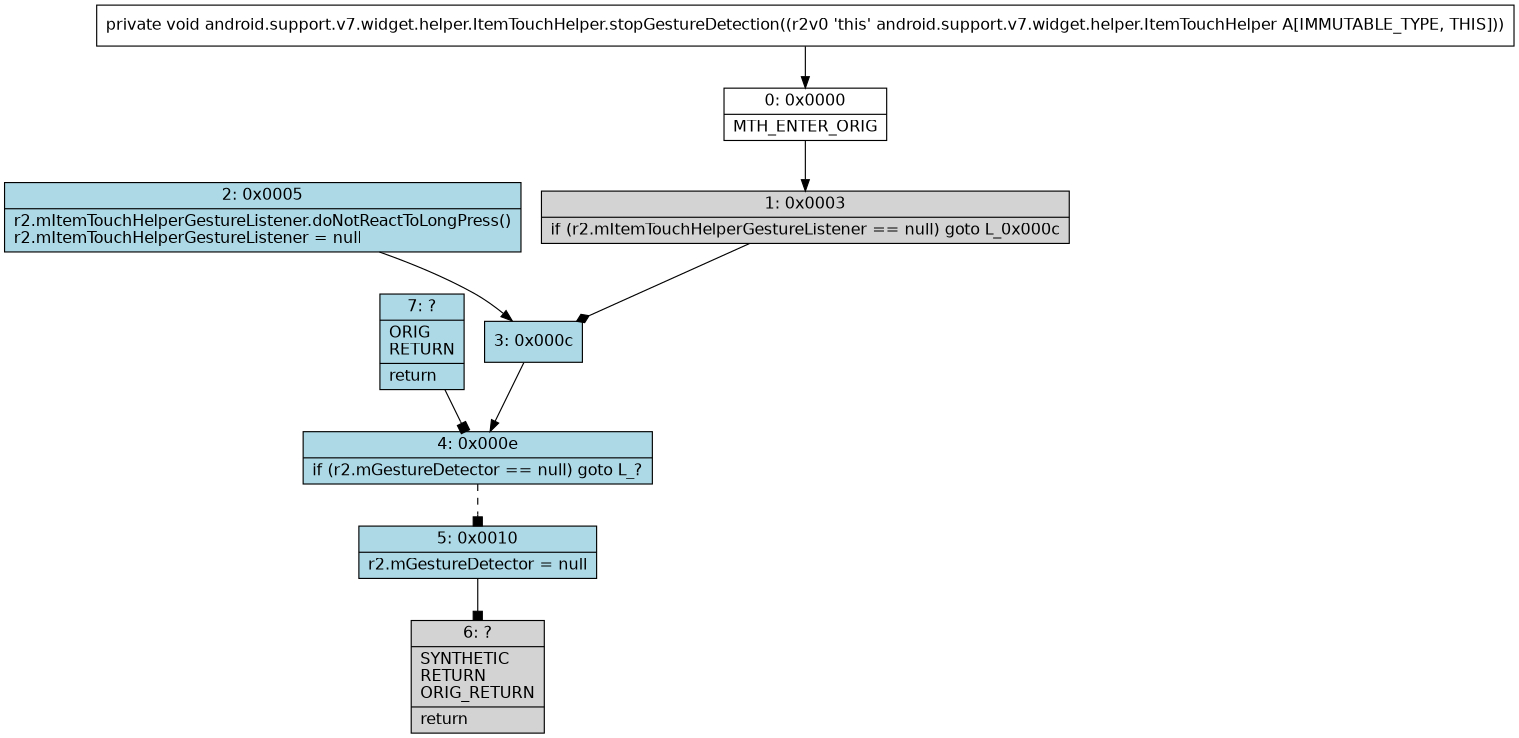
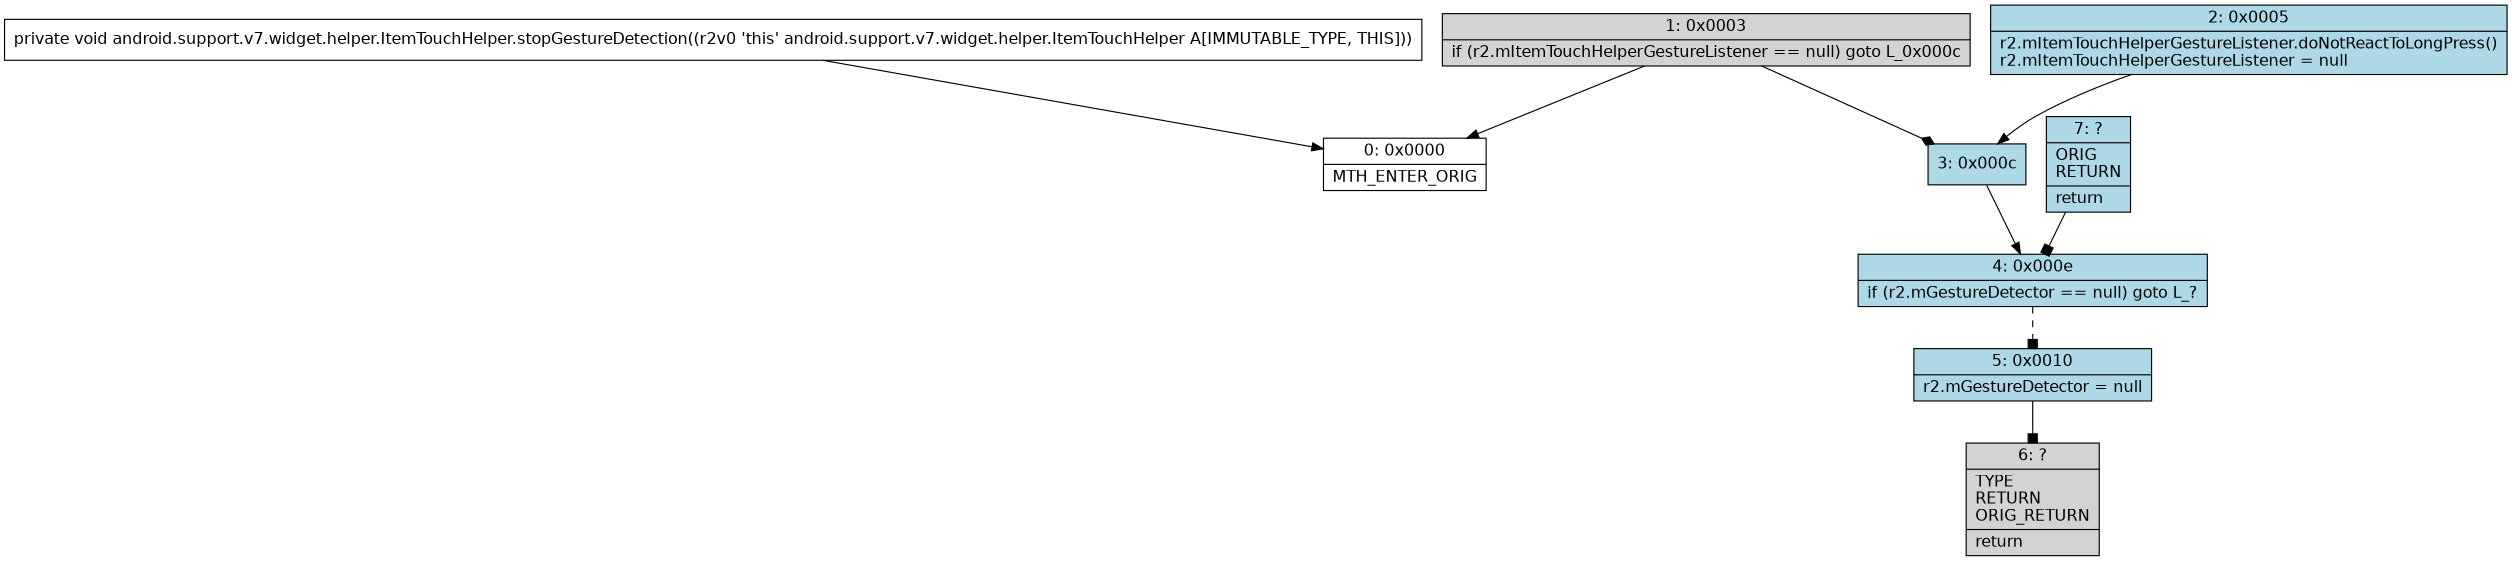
edge "0: 0x0000" -> "1: 0x0003": reversed
node "6: ?": text "SYNTHETIC" -> "TYPE"
